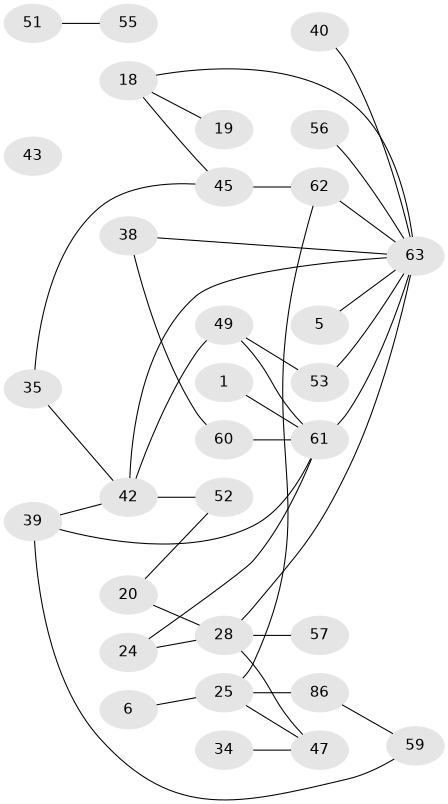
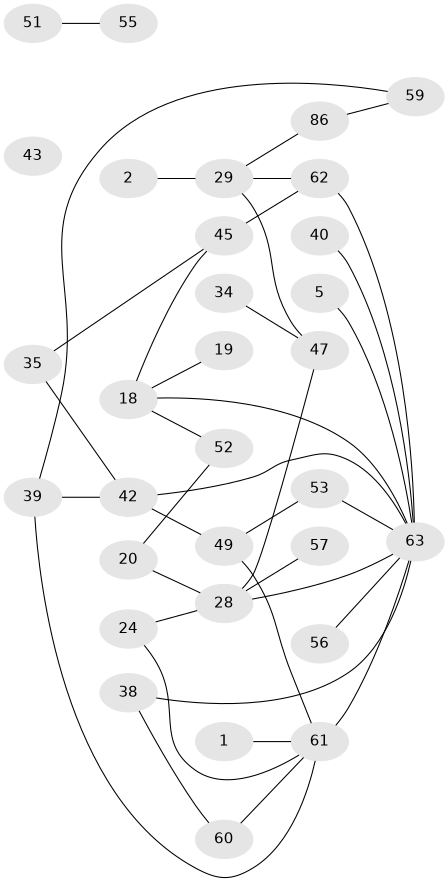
edge "42" -- "52": now "18" -- "52"
node "25": label "25" -> "29"
node "6": label "6" -> "2"
